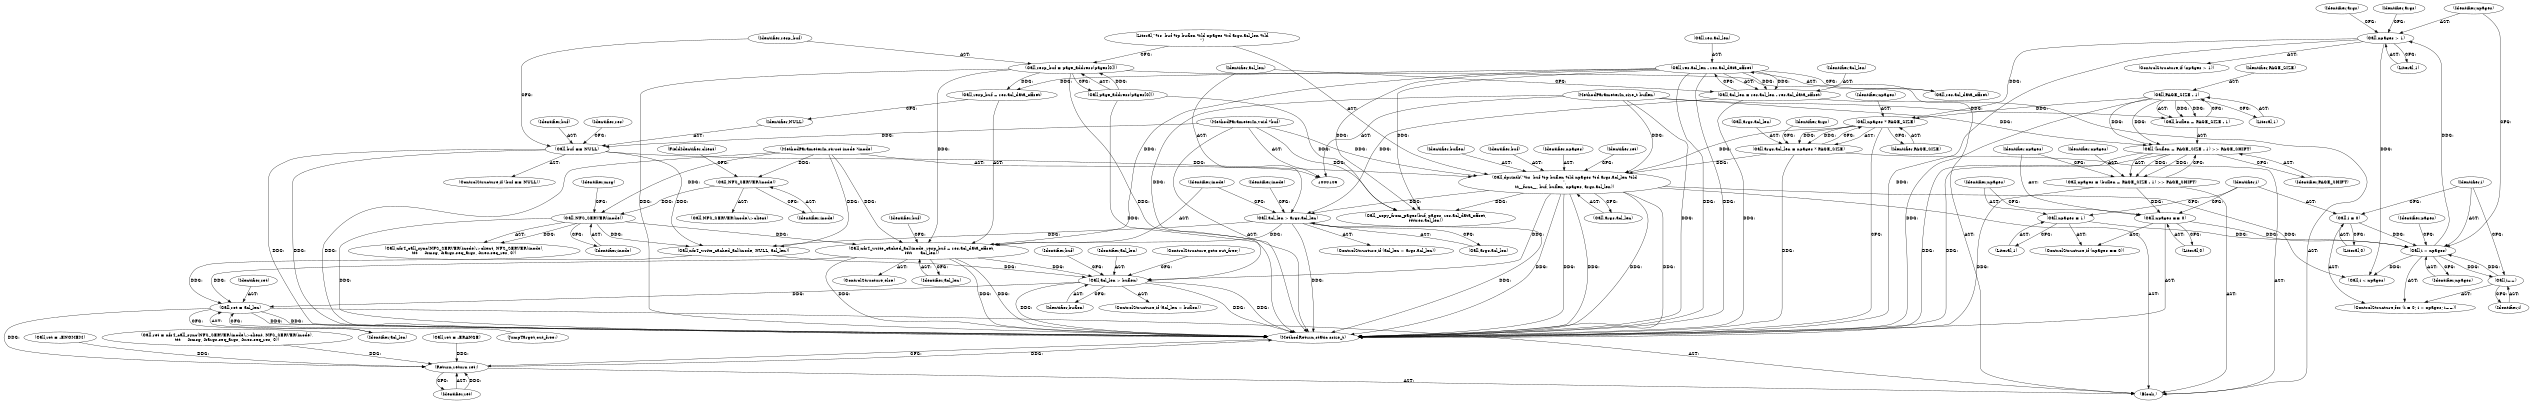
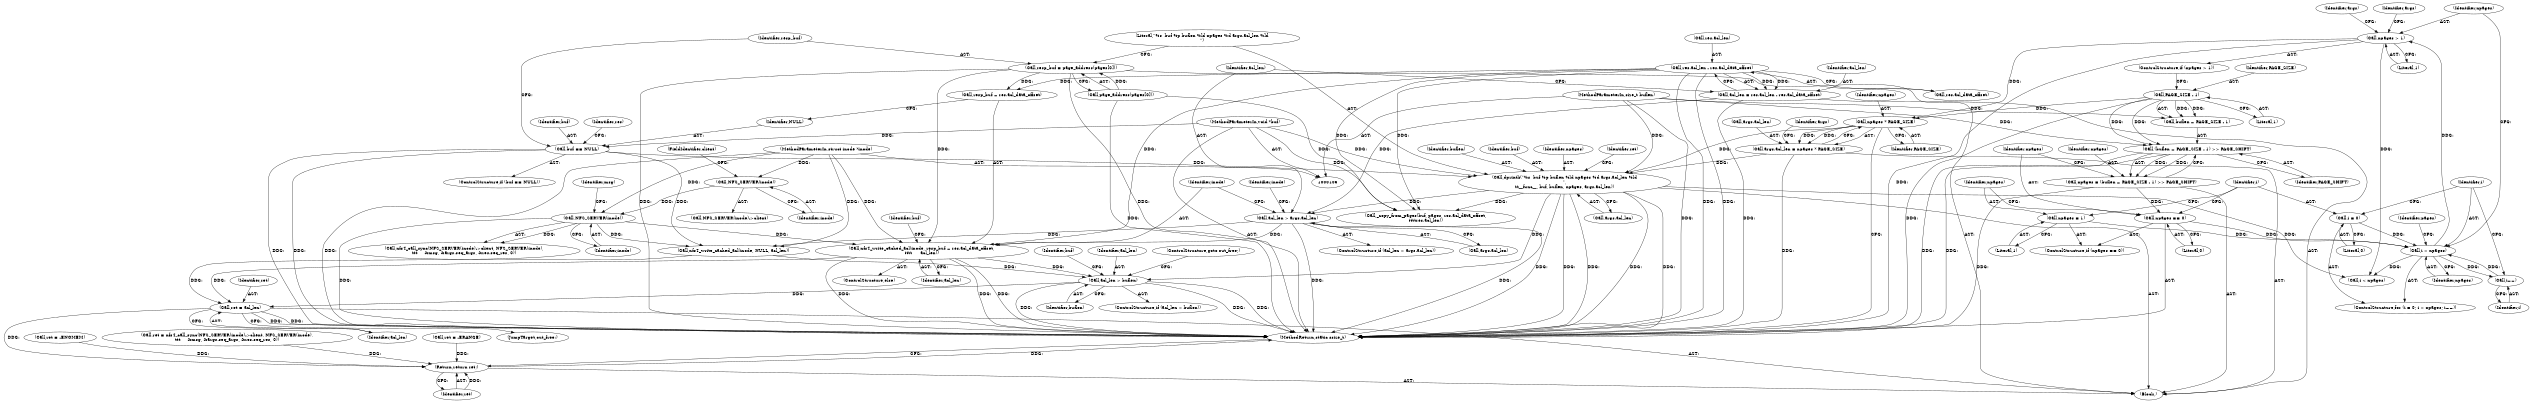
edge "(Call,buflen + PAGE_SIZE - 1)" -> "(Call,PAGE_SIZE - 1)": now "(ControlStructure,if (npages > 1))" -> "(Call,PAGE_SIZE - 1)"
edge "(MethodParameterIn,size_t buflen)" -> "(Call,acl_len > buflen)": removed, label "DDG:"
edge "(Call,i++)" -> "(ControlStructure,for (i = 0; i < npages; i++))": removed, label "AST:"
edge "(JumpTarget,out_free:)" -> "(Call,ret = acl_len)": reversed
